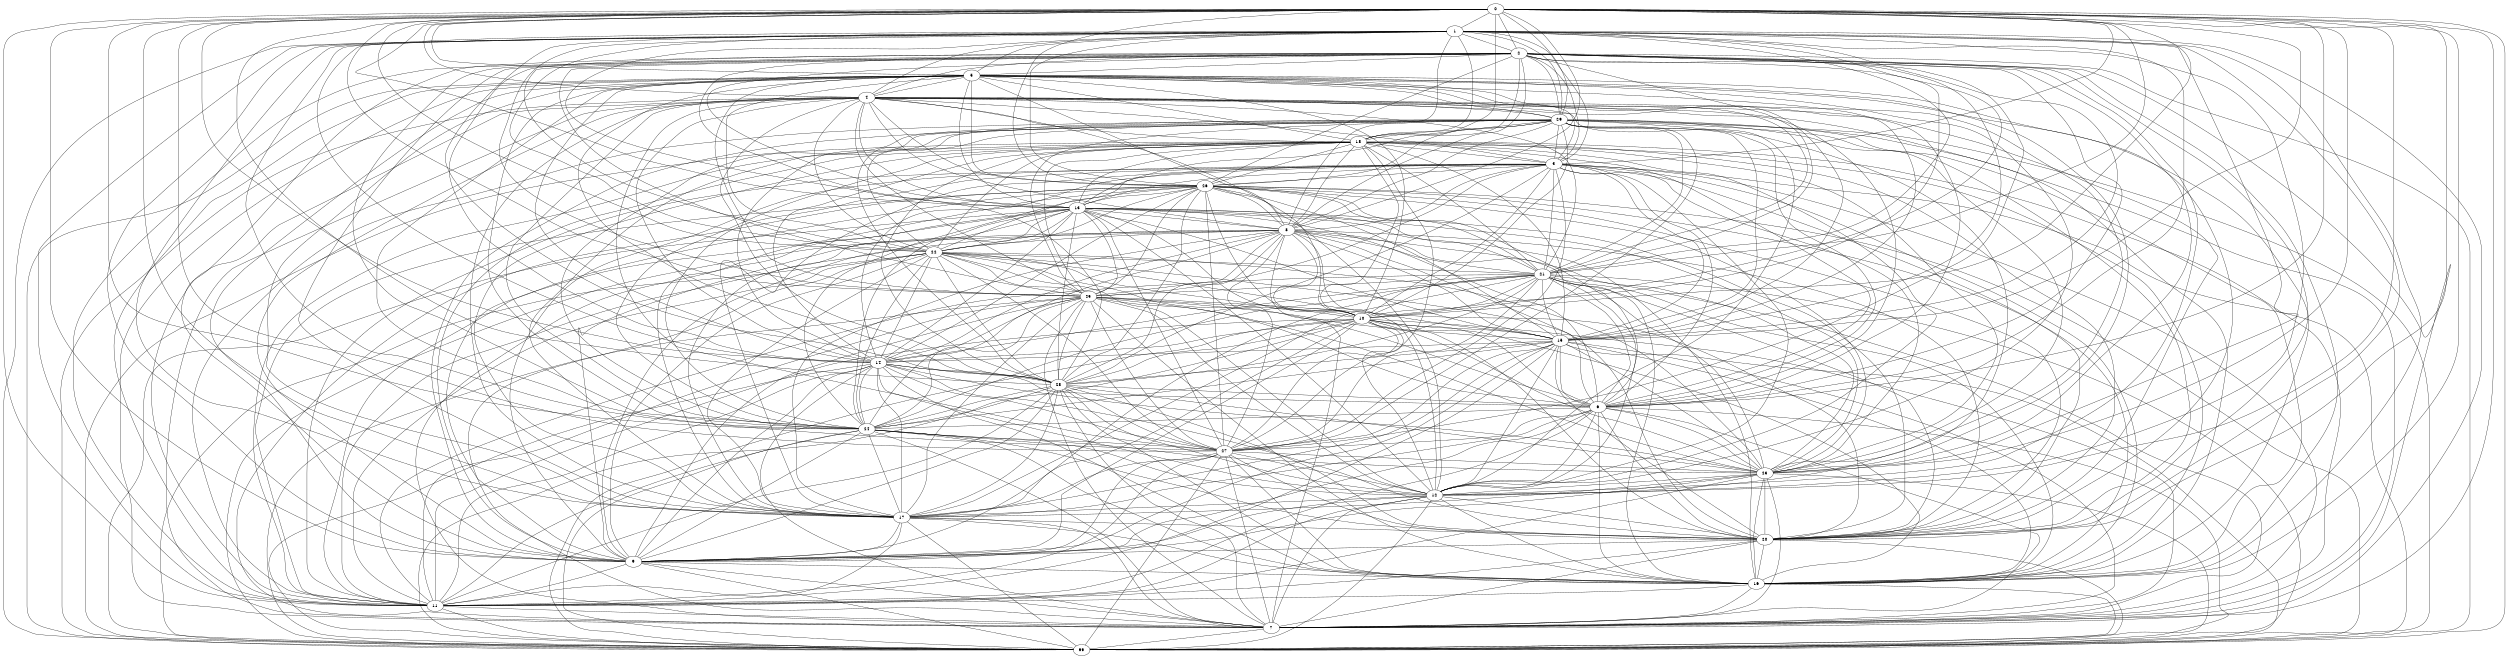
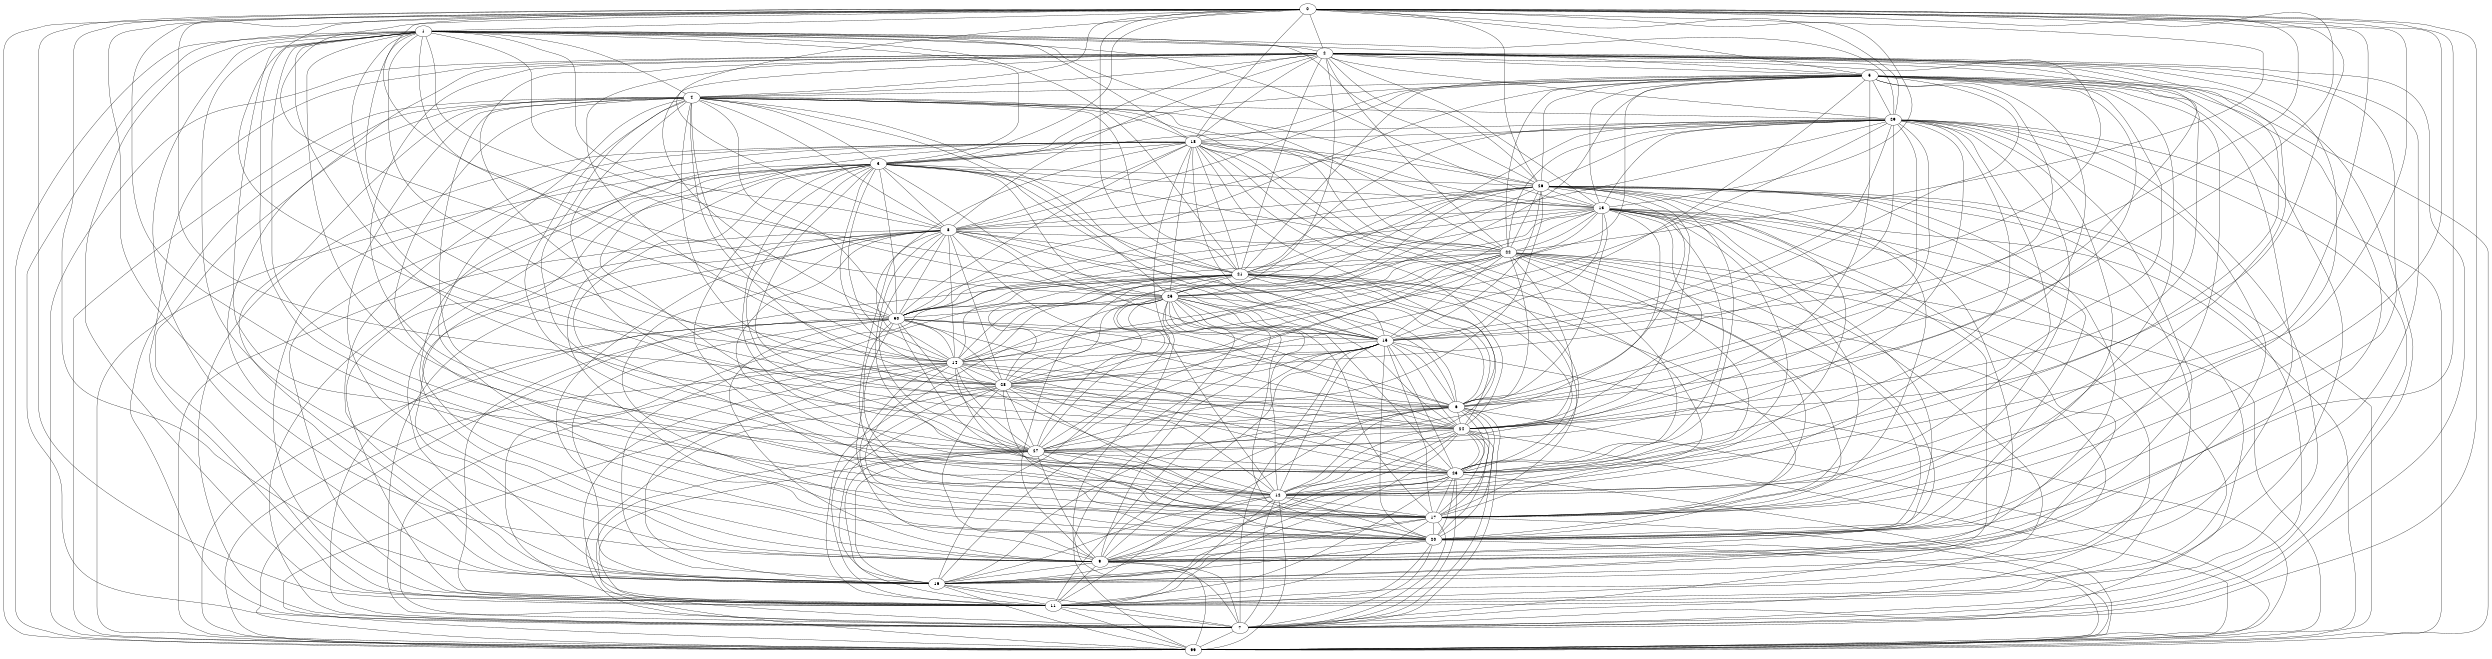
edge "18" -- "28": removed
node "10": label "10" -> "50"
edge "18" -- "99": removed
